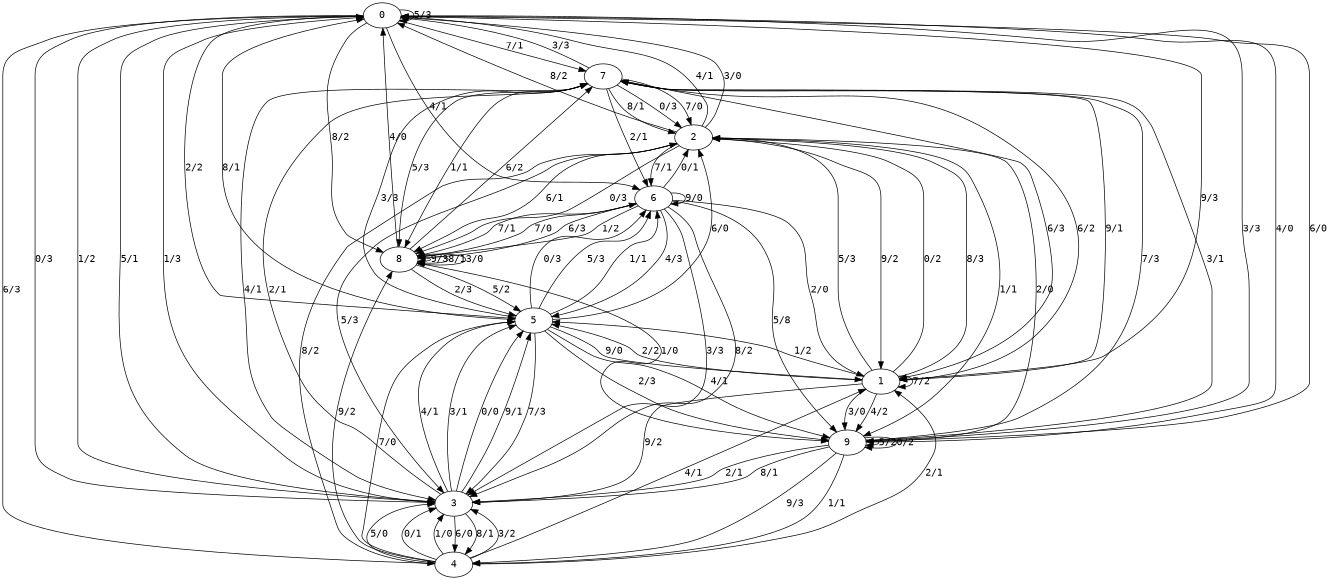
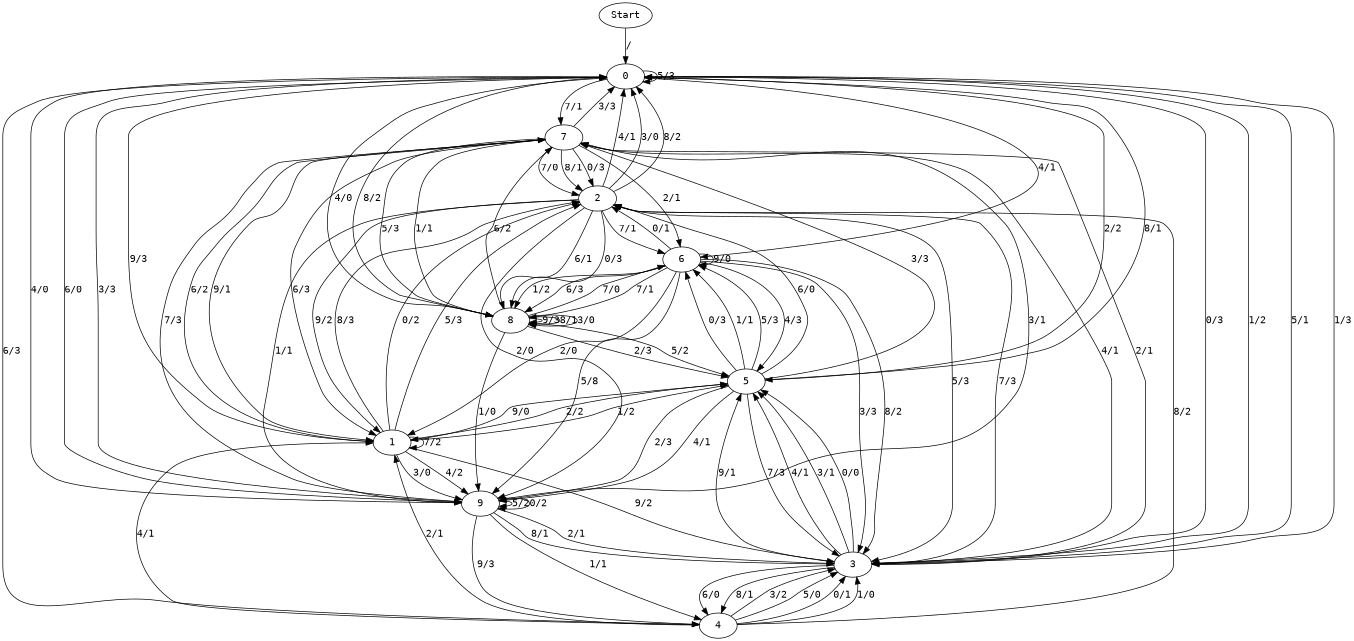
node "Start": added
edge "3" -> "2": added, label "7/3"
edge "4" -> "5": removed, label "7/0"
edge "4" -> "8": removed, label "9/2"
